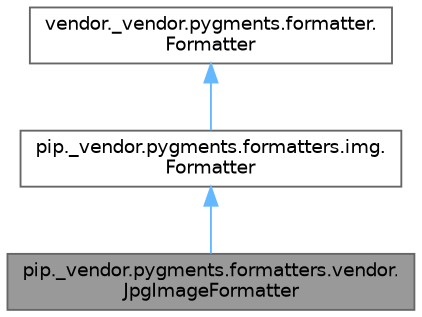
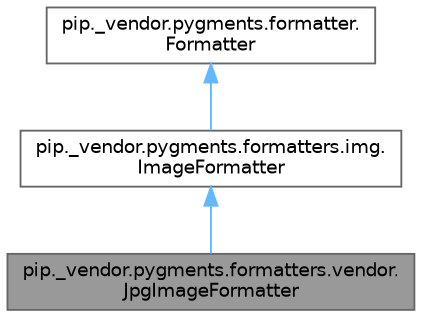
node "vendor._vendor.pygments.formatter. Formatter": label "vendor._vendor.pygments.formatter. Formatter" -> "pip._vendor.pygments.formatter. Formatter"
node "pip._vendor.pygments.formatters.img. Formatter": label "pip._vendor.pygments.formatters.img. Formatter" -> "pip._vendor.pygments.formatters.img. ImageFormatter"
